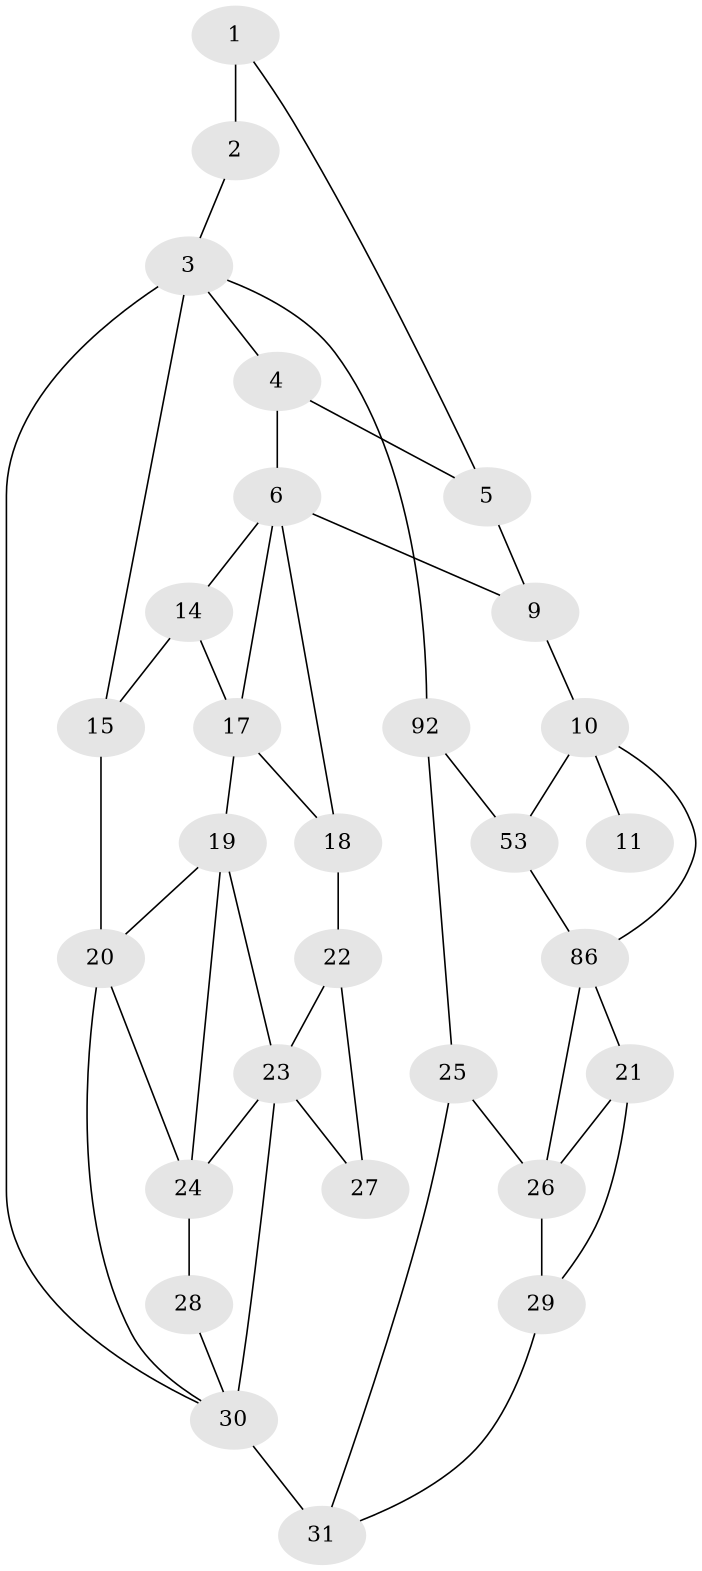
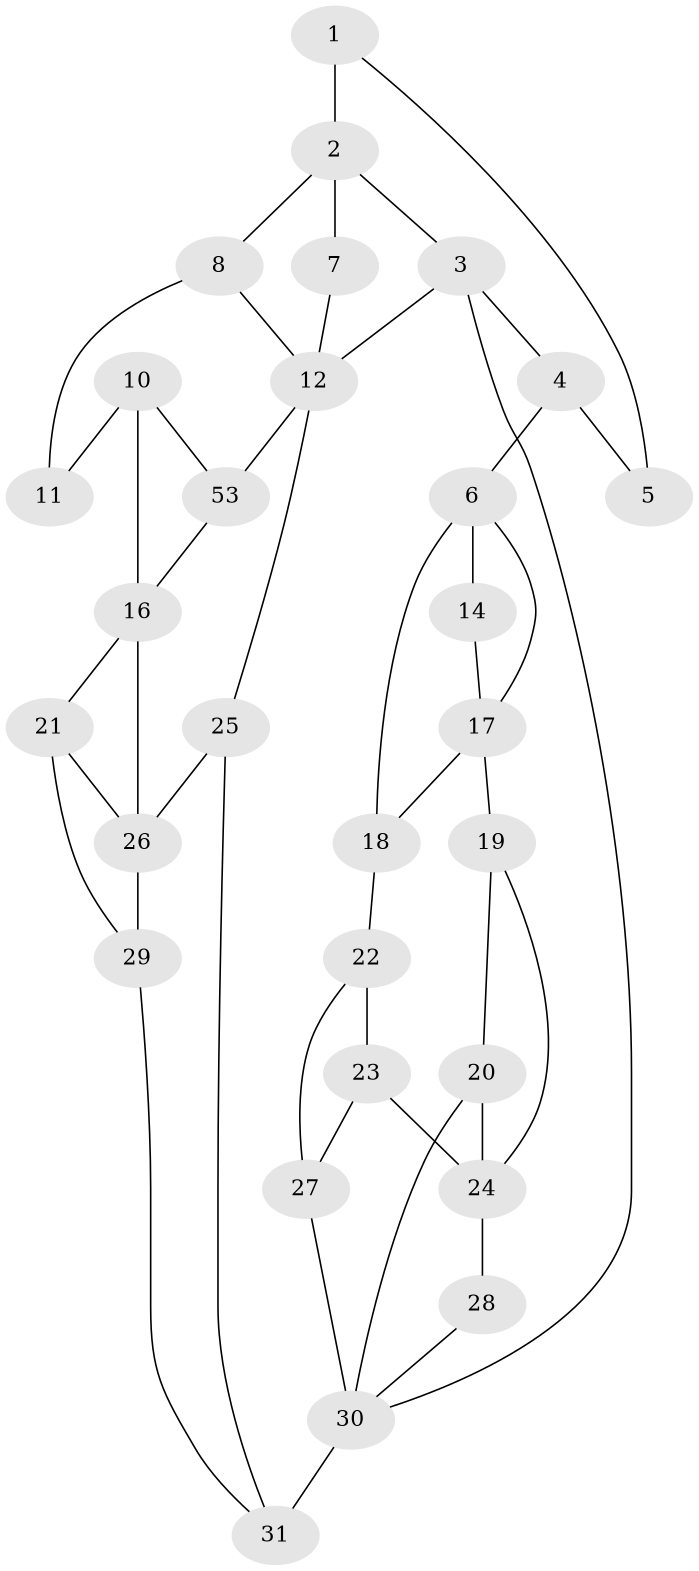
node "8": added
node "7": added
node "9": removed
node "15": removed
node "92": label "92" -> "12"
edge "19" -- "23": removed
node "86": label "86" -> "16"
edge "23" -- "30": now "27" -- "30"
